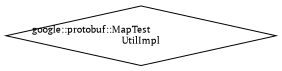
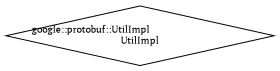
node "google::protobuf::MapTest UtilImpl": label "google::protobuf::MapTest UtilImpl" -> "google::protobuf::UtilImpl UtilImpl"
